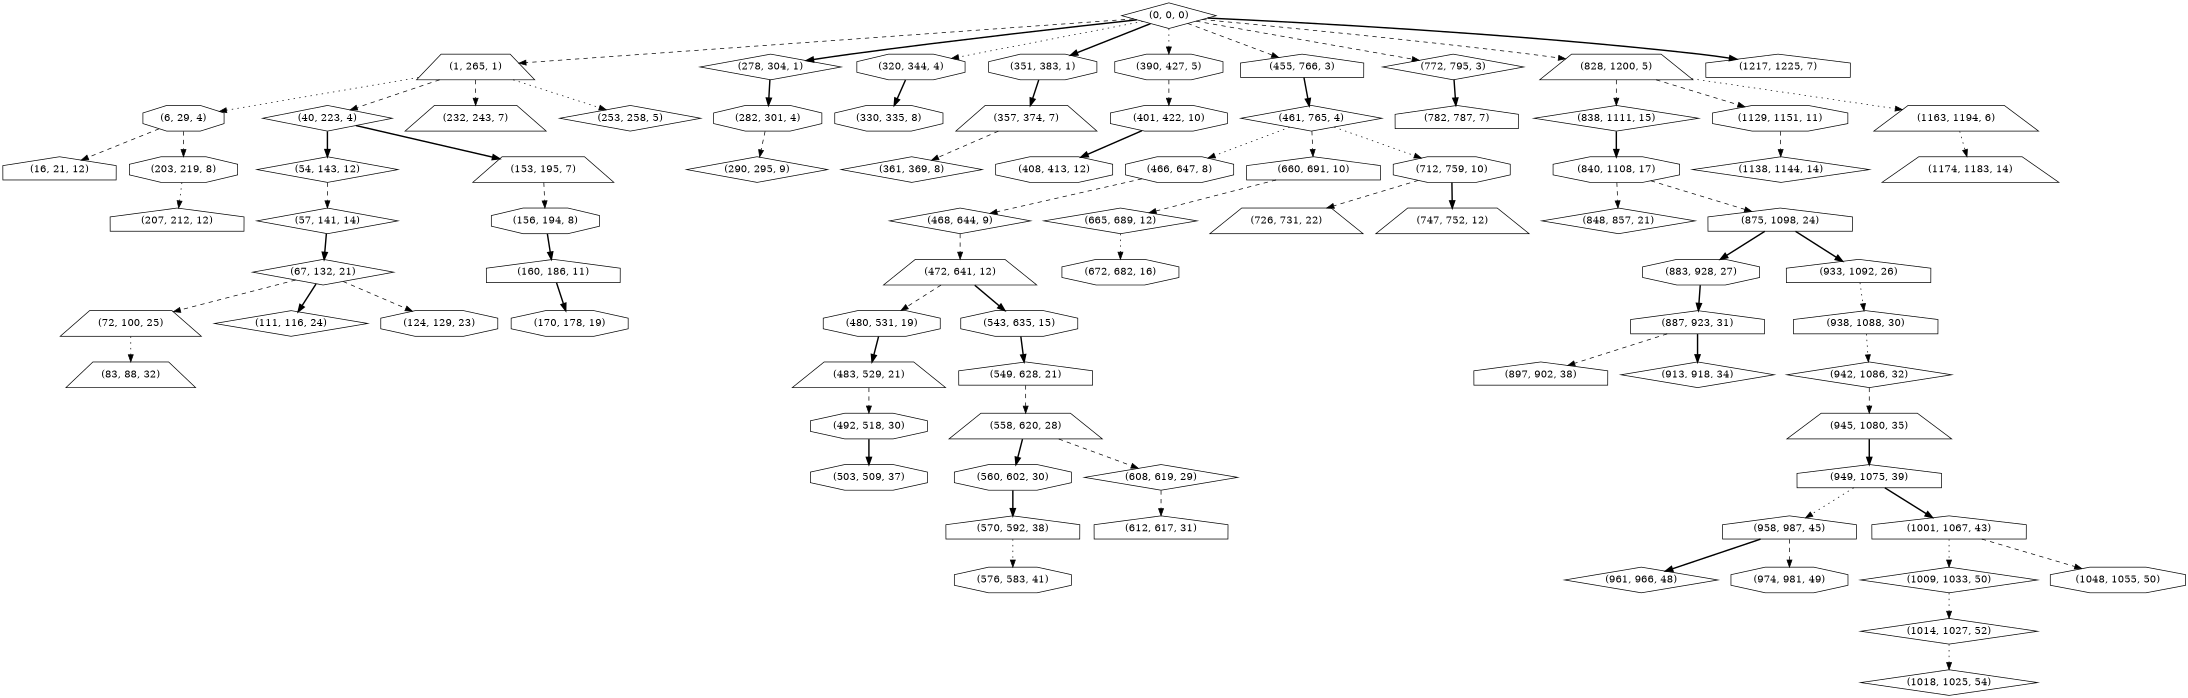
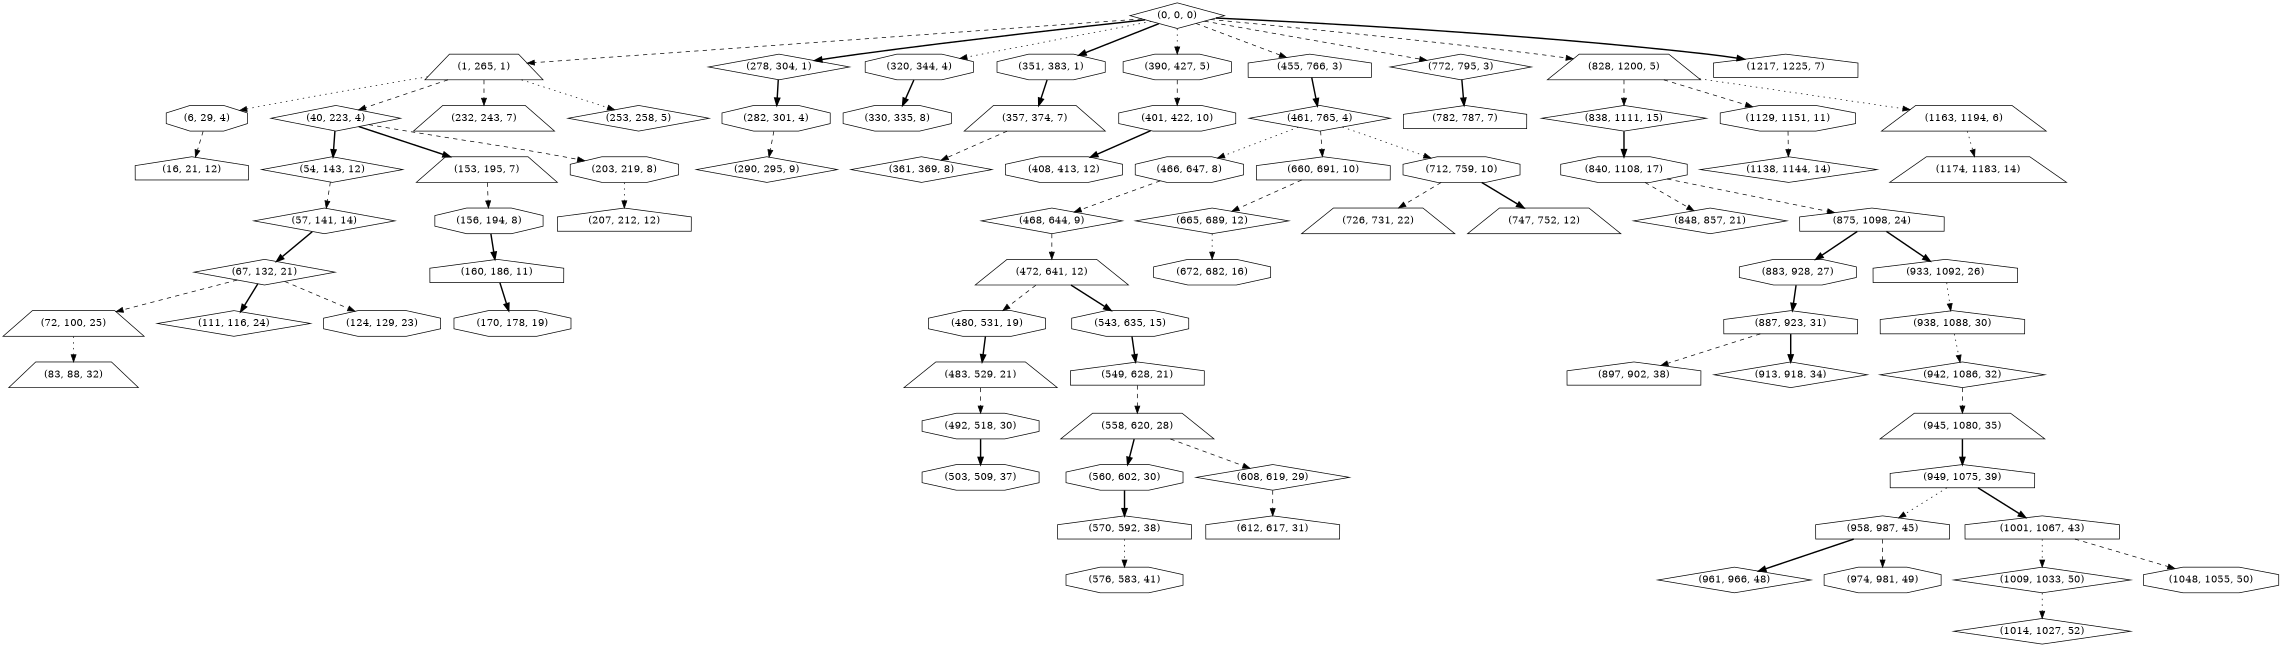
edge "(6, 29, 4)" -> "(203, 219, 8)": now "(40, 223, 4)" -> "(203, 219, 8)"
node "(1018, 1025, 54)": removed
